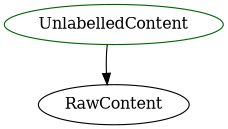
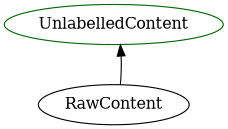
edge "UnlabelledContent" -> "RawContent": reversed
